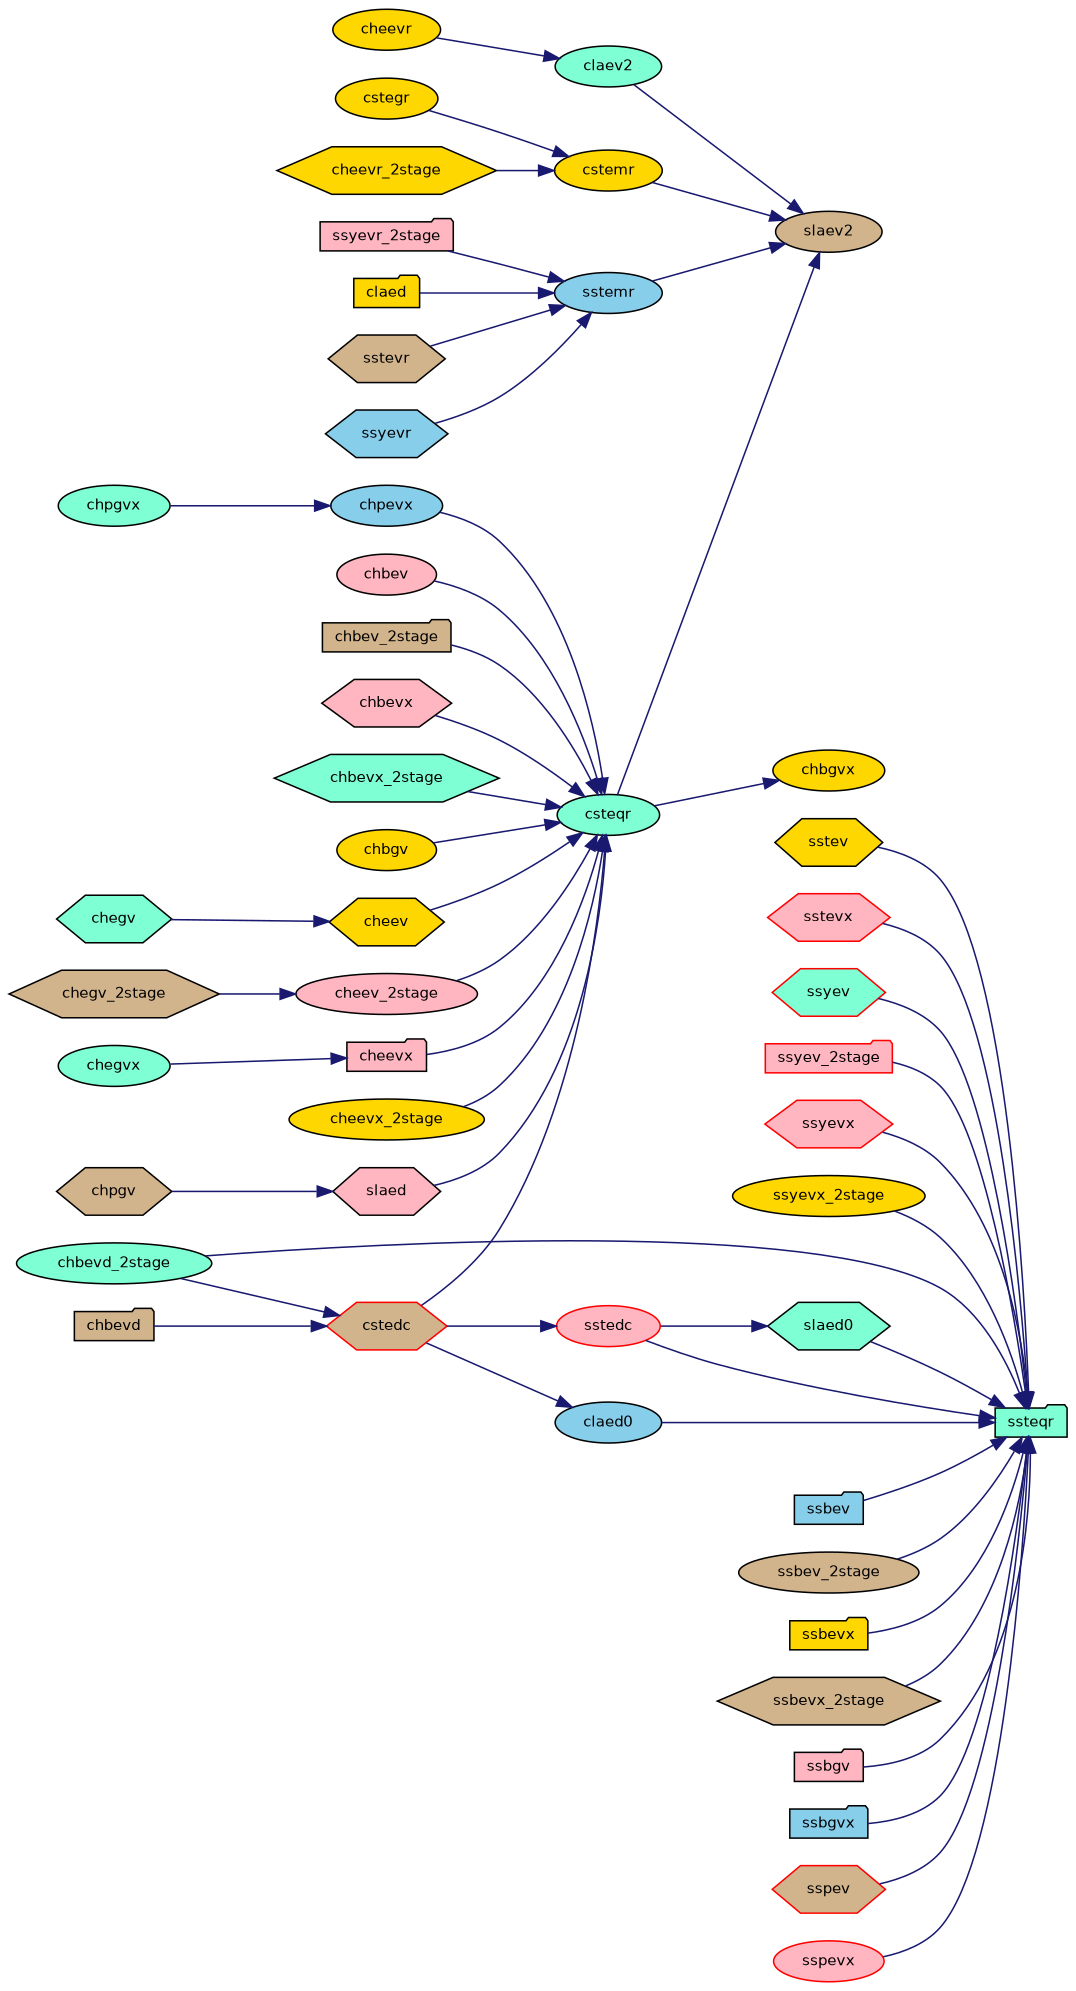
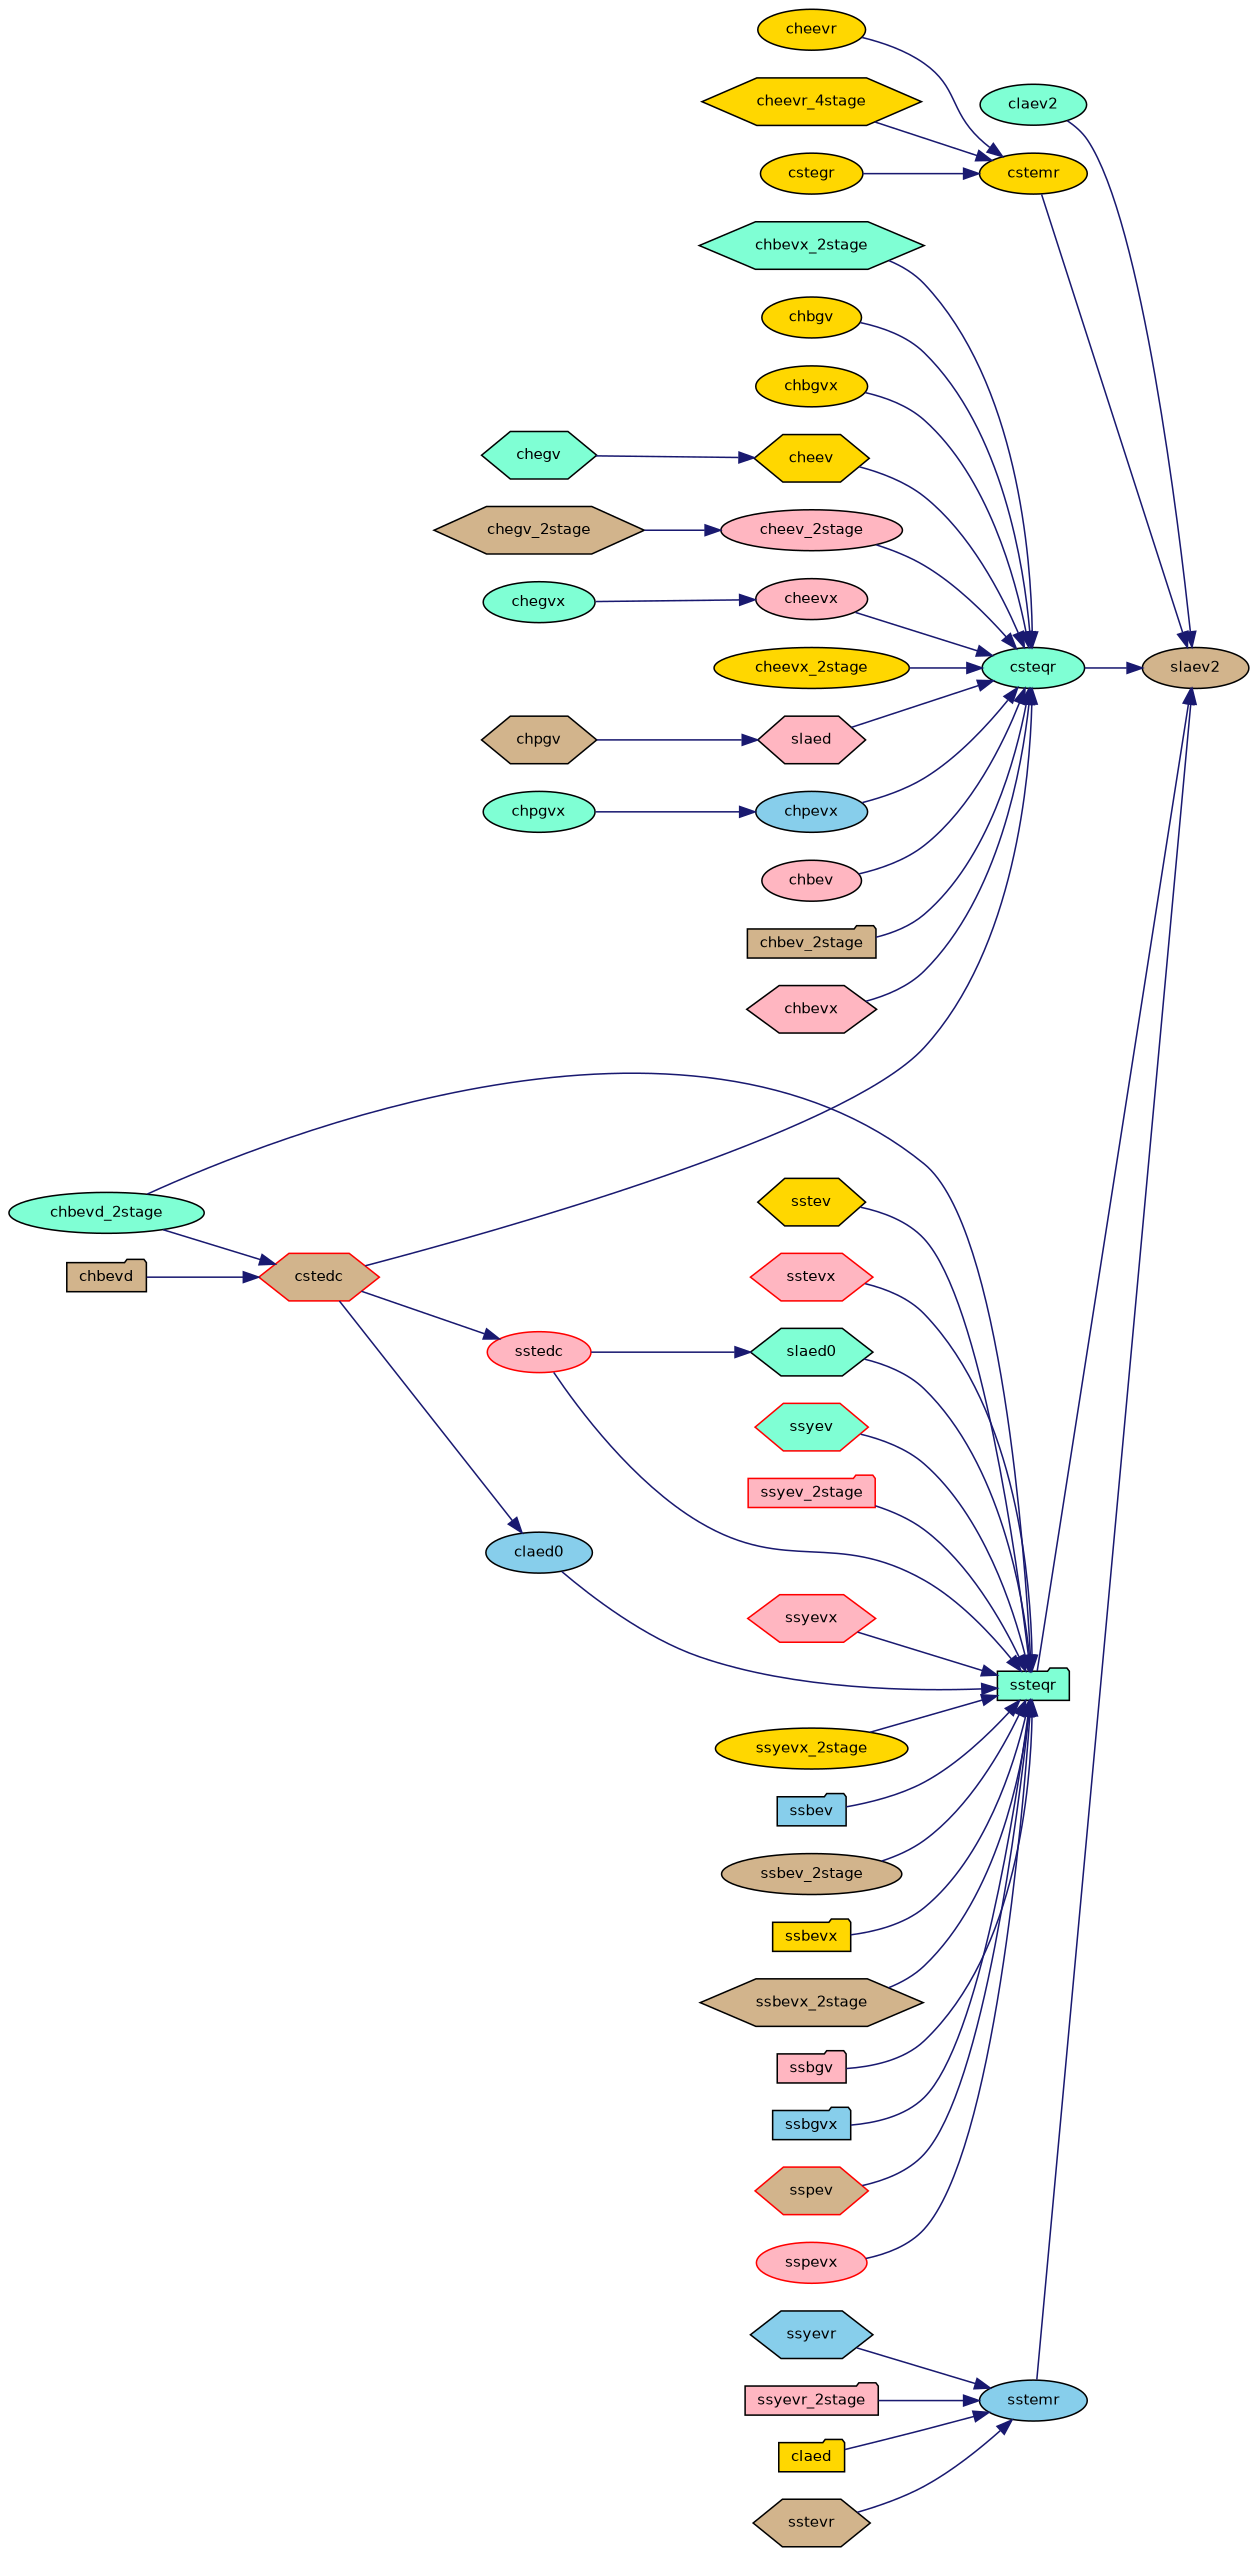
edge "cheevr" -> "claev2": now "cheevr" -> "cstemr"
node "cheevr_2stage": label "cheevr_2stage" -> "cheevr_4stage"
edge "csteqr" -> "chbgvx": reversed
node "cheevx": shape folder -> ellipse
edge "ssteqr" -> "slaev2": added
